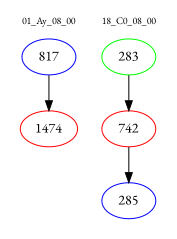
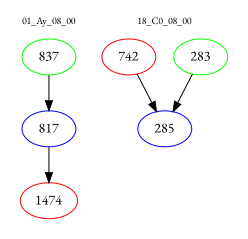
node "837": added
edge "283" -> "742": now "283" -> "285"
